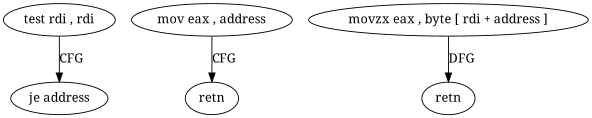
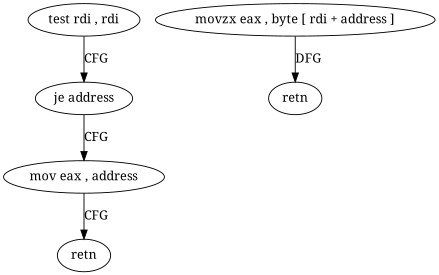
edge "je address" -> "mov eax , address": added, label "CFG"
